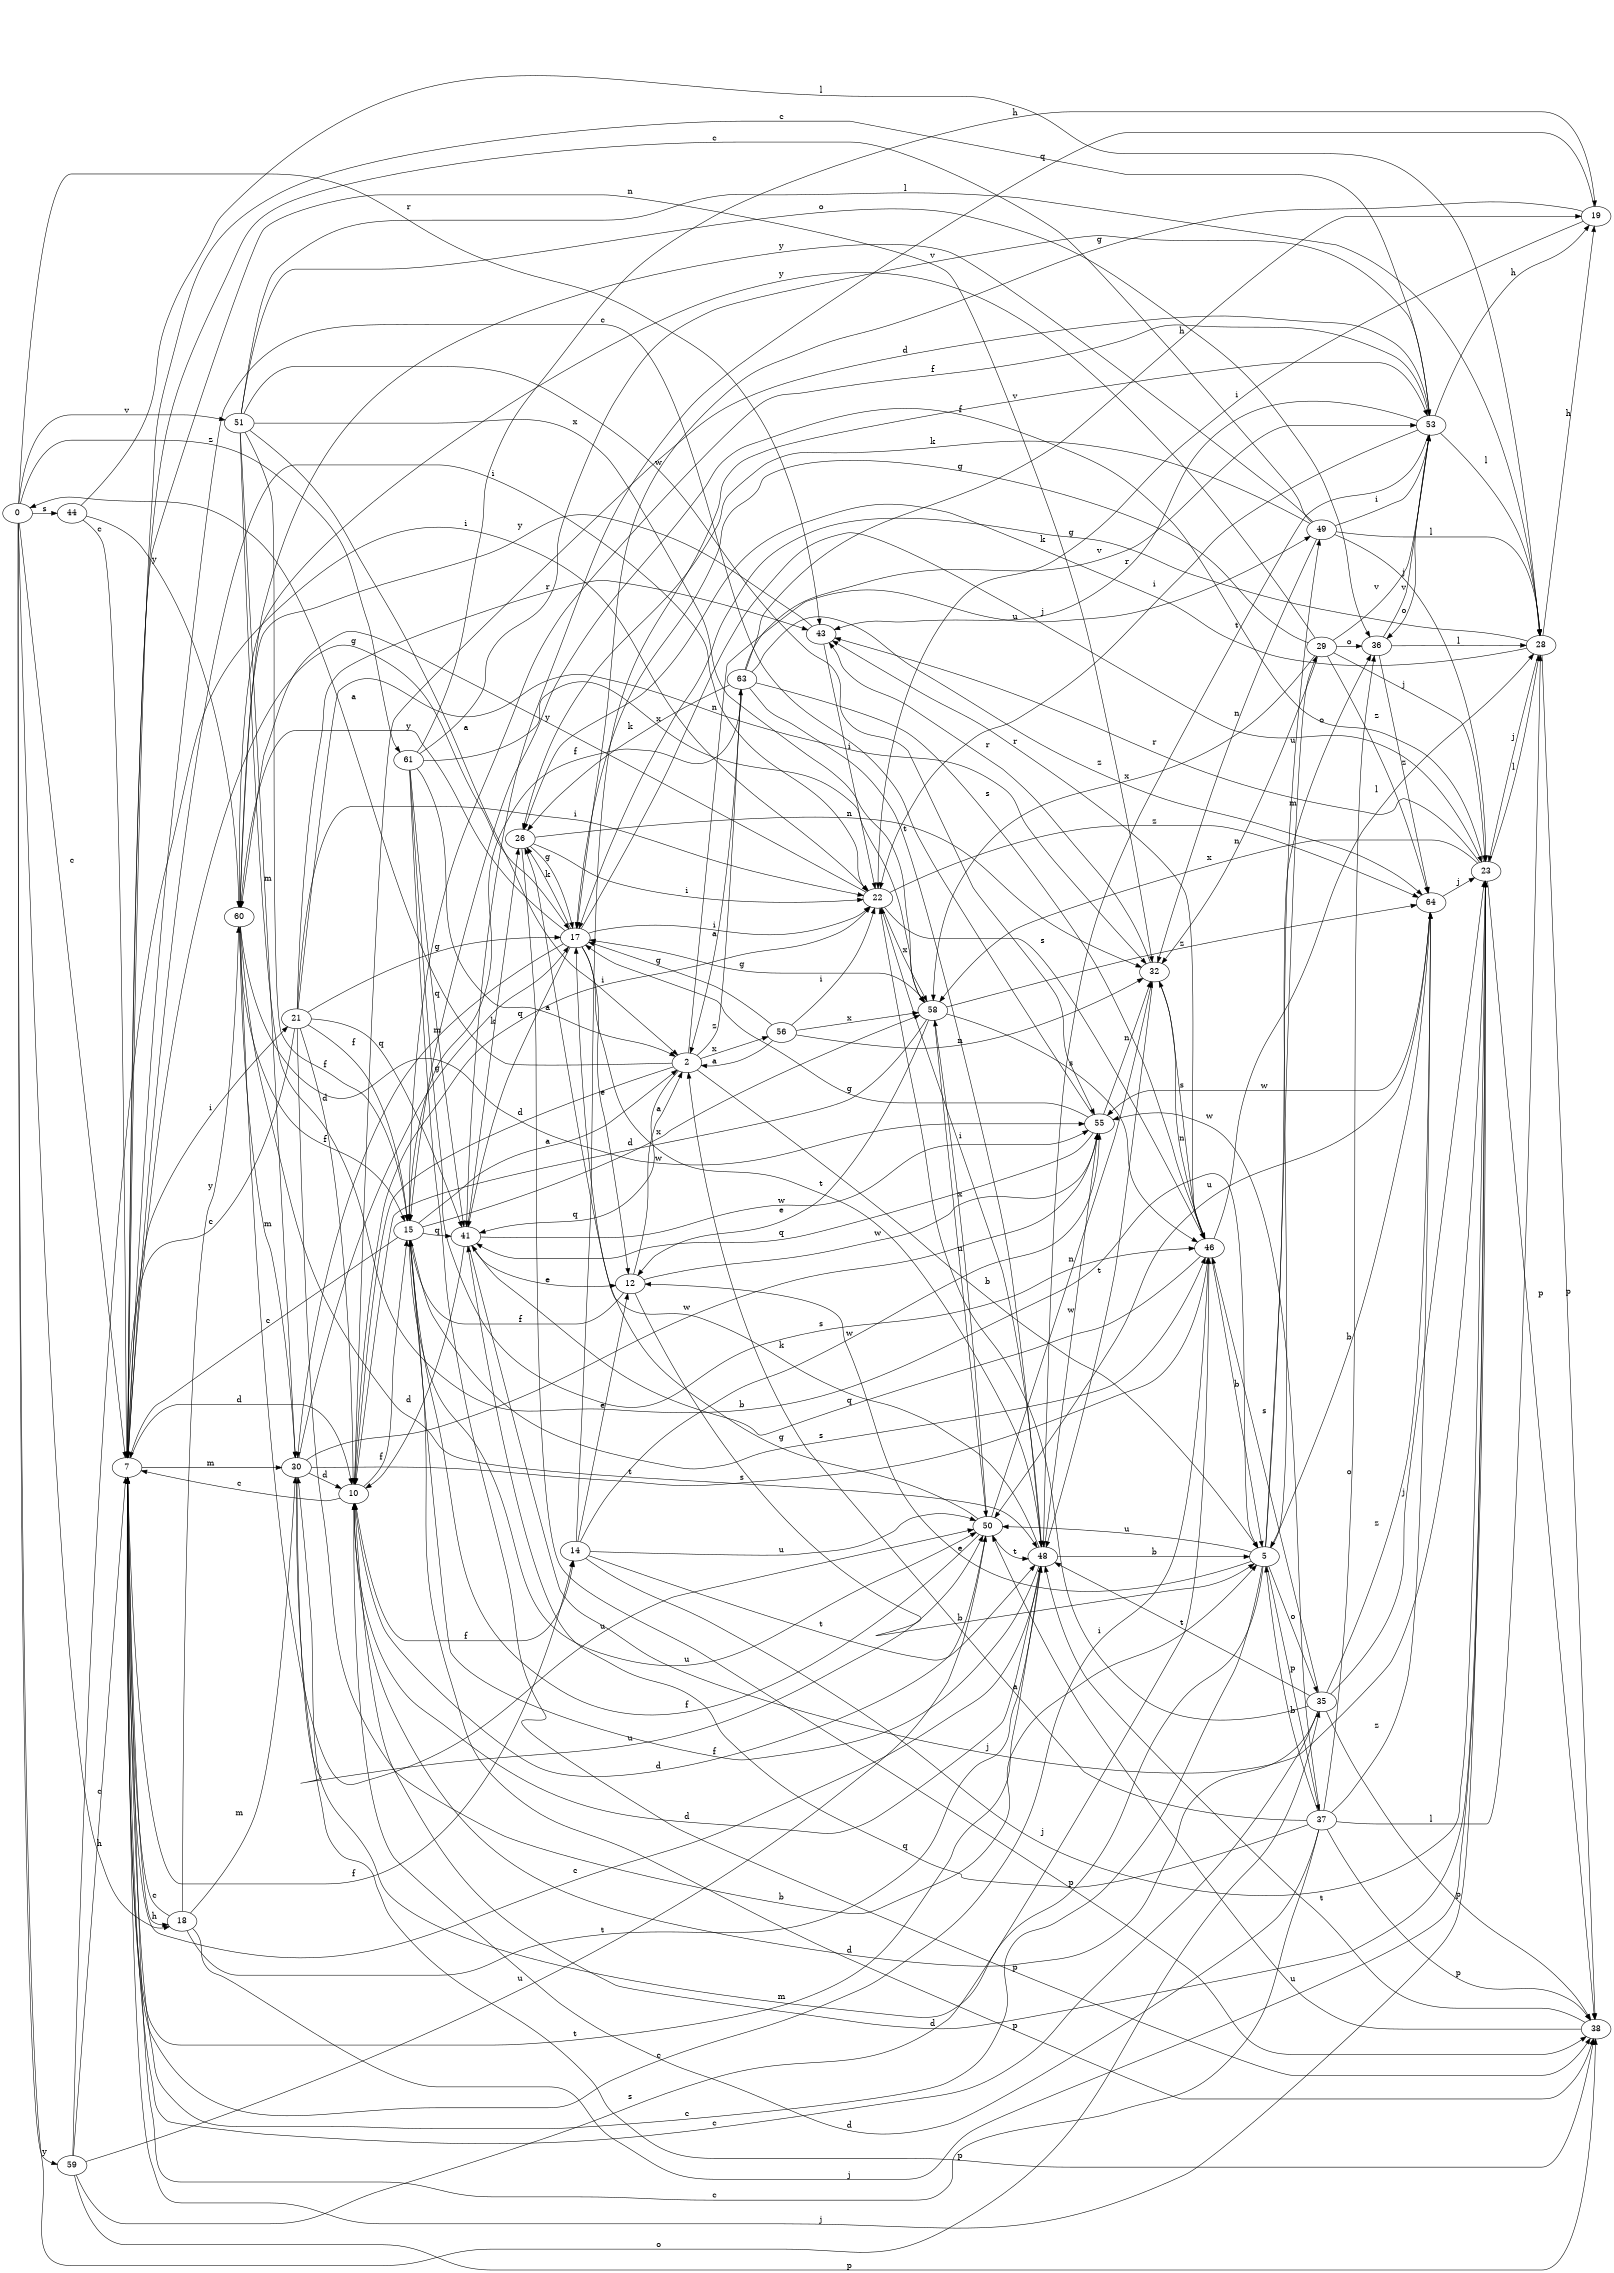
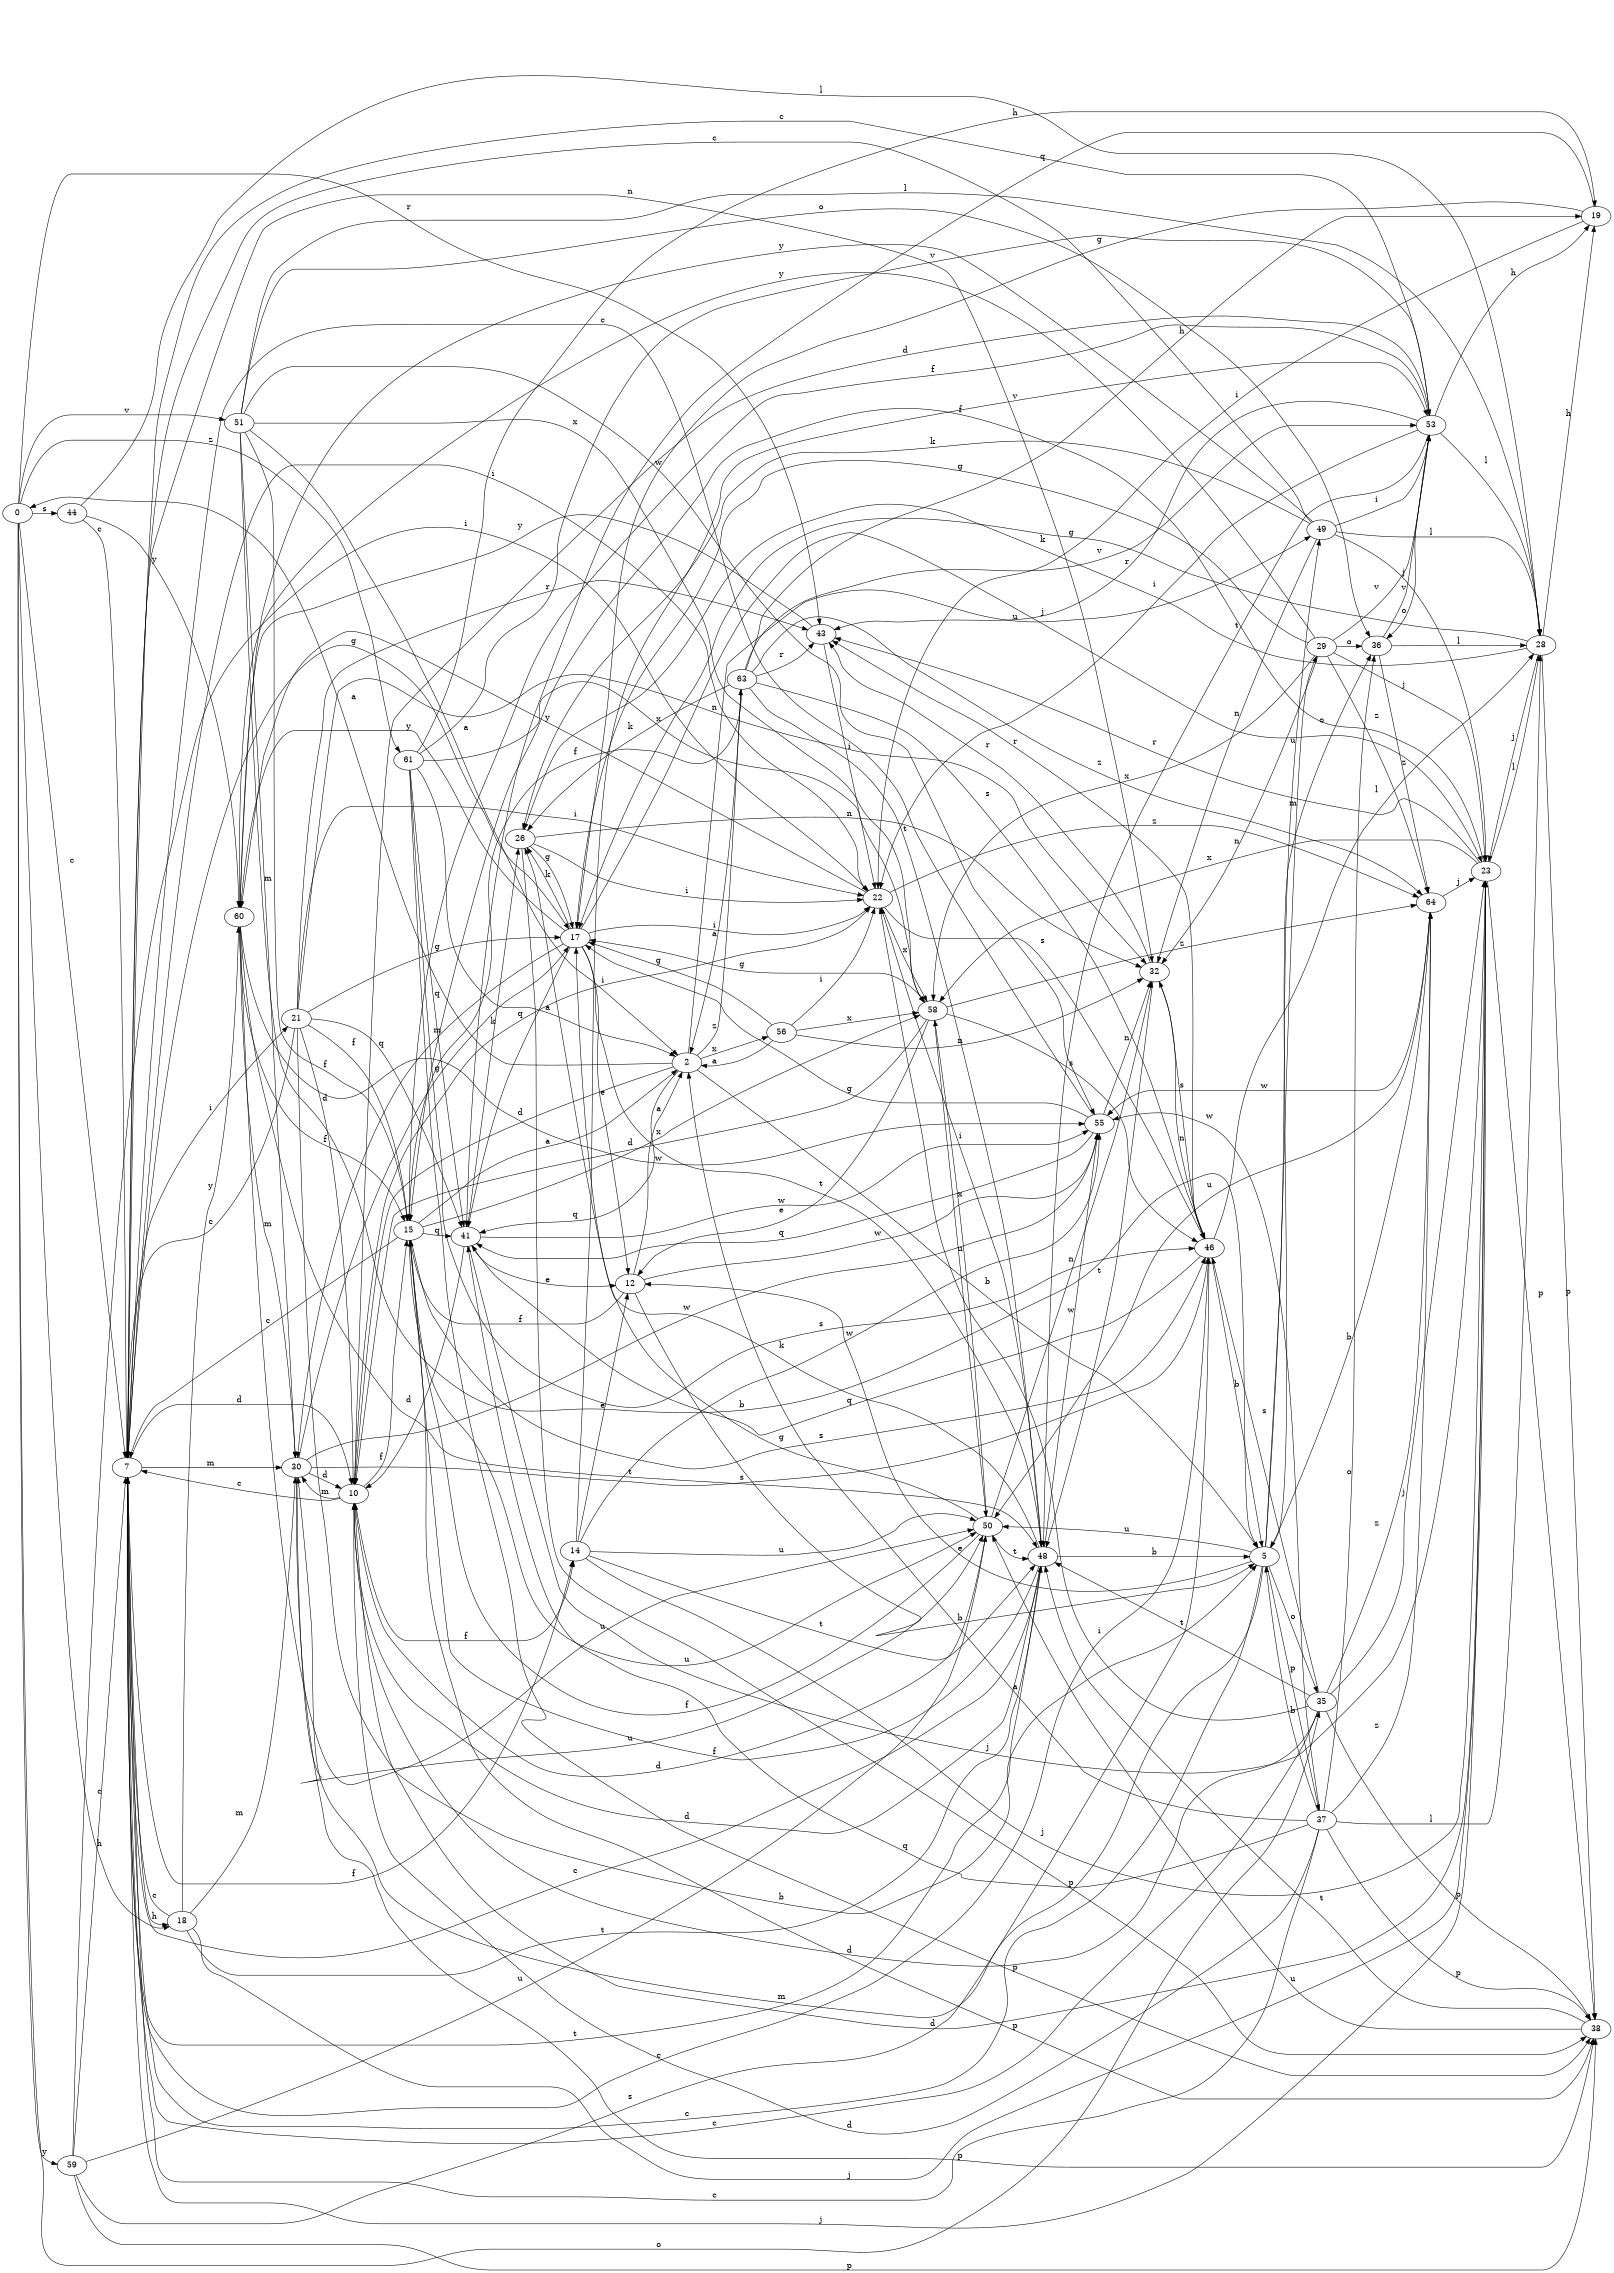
edge "63" -> "43": added, label "r"
edge "10" -> "30": added, label "m"
